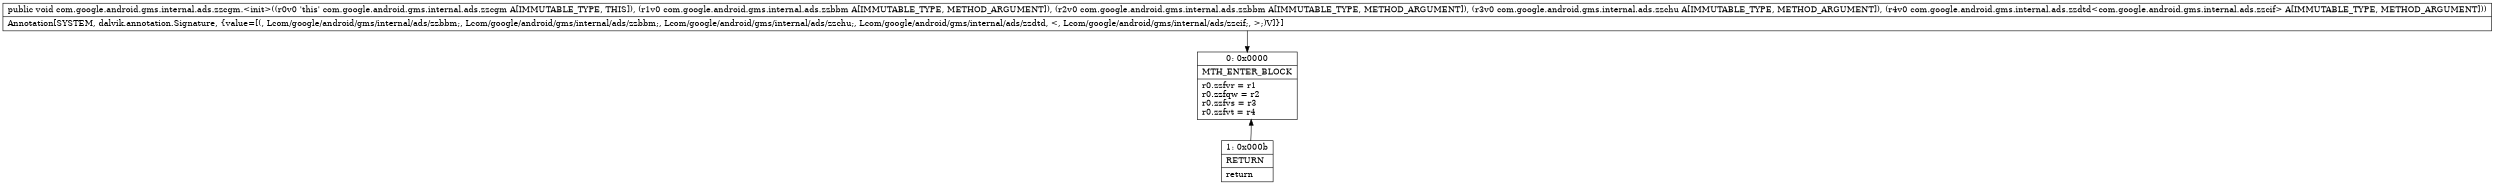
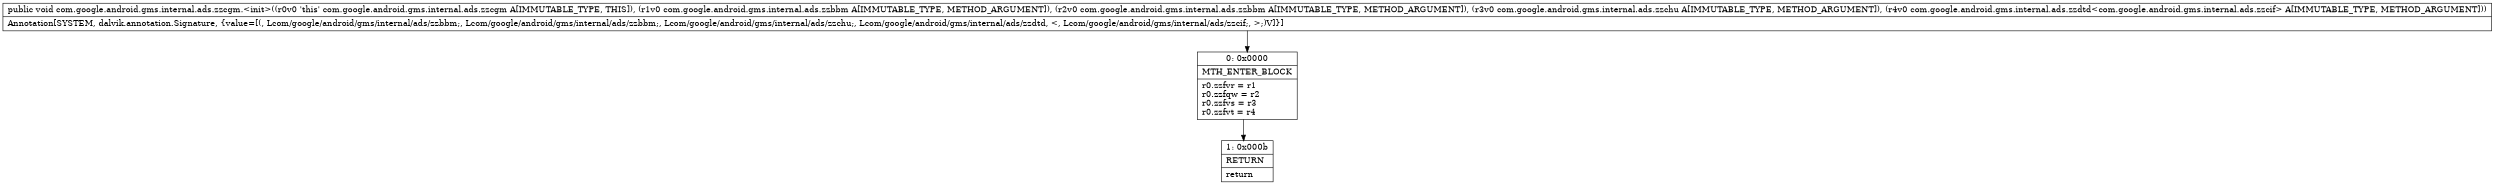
edge "1: 0x000b" -> "0: 0x0000": reversed
